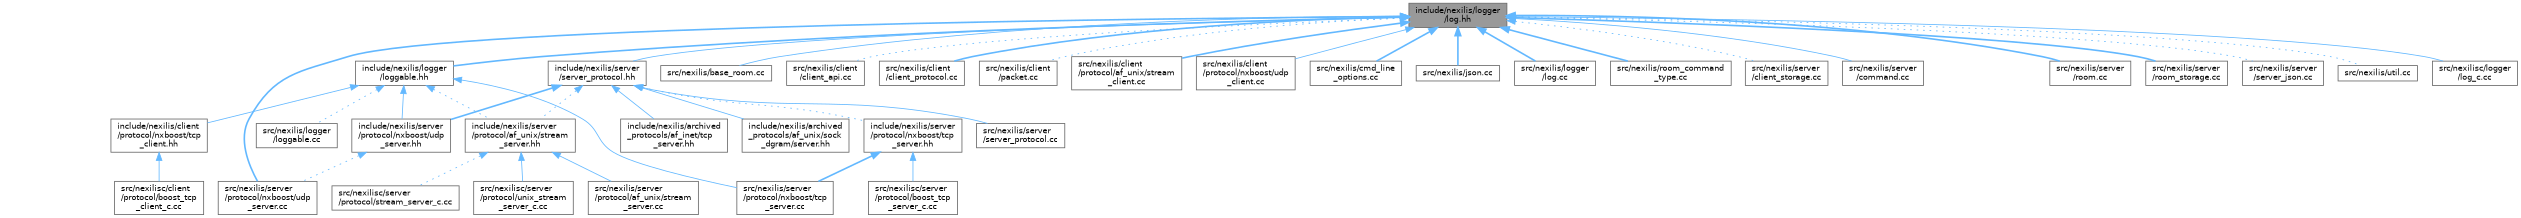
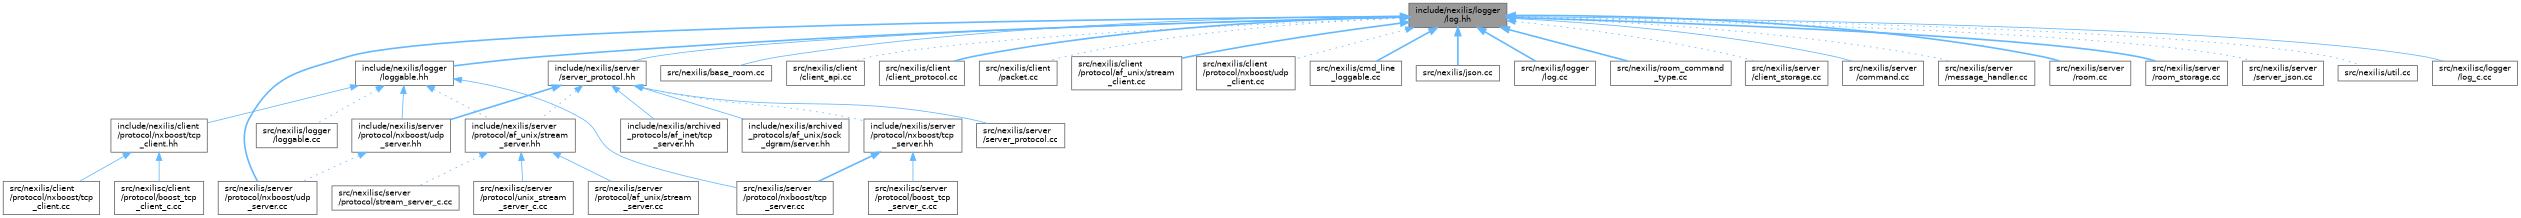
edge "src/nexilis/client /protocol/nxboost/udp _client.cc" -> "include/nexilis/logger /log.hh": style solid -> dotted
node "src/nexilis/cmd_line _options.cc": label "src/nexilis/cmd_line _options.cc" -> "src/nexilis/cmd_line _loggable.cc"
node "src/nexilis/server /message_handler.cc": added
node "src/nexilis/client /protocol/nxboost/tcp _client.cc": added
